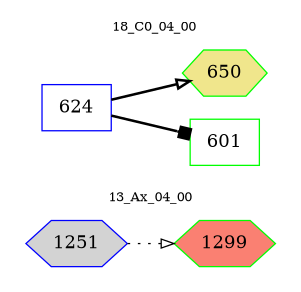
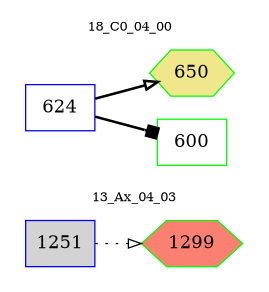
node "601": label "601" -> "600"
cluster "13_Ax_04_00": label "13_Ax_04_00" -> "13_Ax_04_03"
node "1251": shape hexagon -> box
